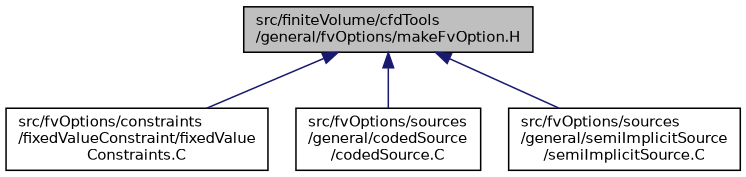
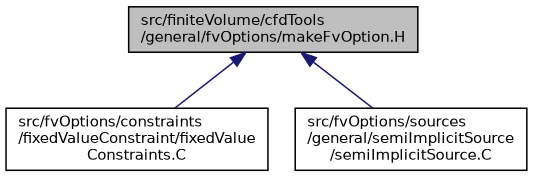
node "src/fvOptions/sources /general/codedSource /codedSource.C": removed
